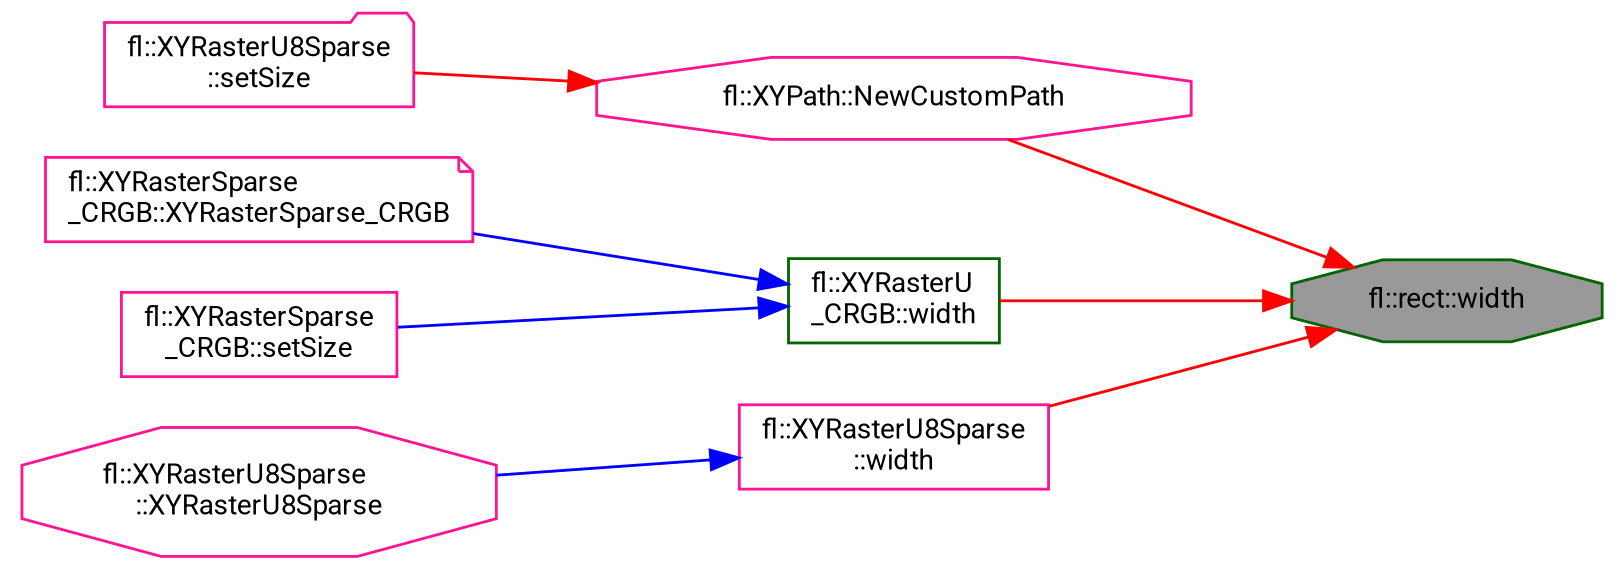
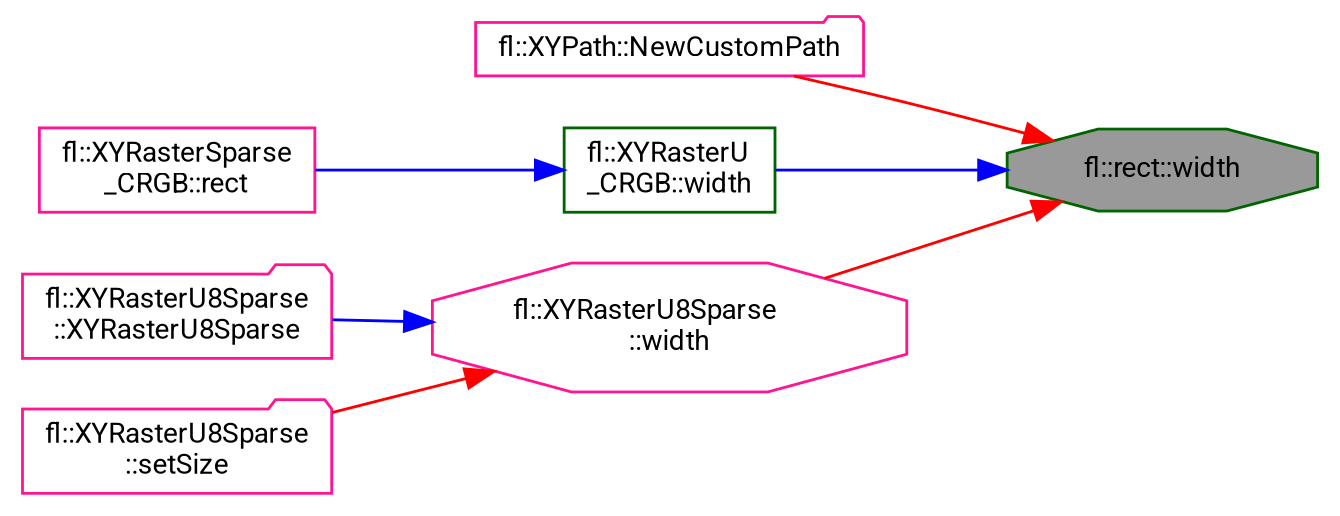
edge "fl::XYRasterU8Sparse ::setSize" -> "fl::XYPath::NewCustomPath": now "fl::XYRasterU8Sparse ::setSize" -> "fl::XYRasterU8Sparse ::width"
node "fl::XYPath::NewCustomPath": shape octagon -> folder
node "fl::XYRasterSparse _CRGB::XYRasterSparse_CRGB": removed
edge "fl::XYRasterU _CRGB::width" -> "fl::rect::width": color red -> blue
node "fl::XYRasterSparse _CRGB::setSize": label "fl::XYRasterSparse _CRGB::setSize" -> "fl::XYRasterSparse _CRGB::rect"
node "fl::XYRasterU8Sparse ::width": shape box -> octagon
node "fl::XYRasterU8Sparse ::XYRasterU8Sparse": shape octagon -> folder
